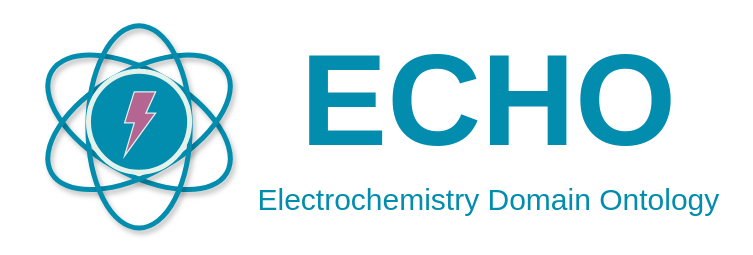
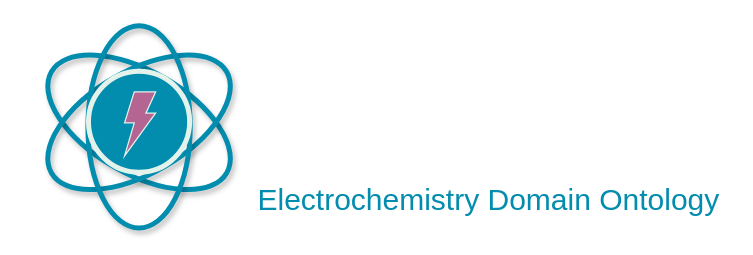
node "ECHO": removed
